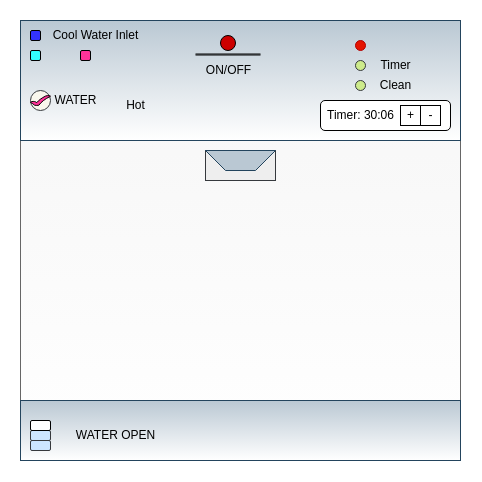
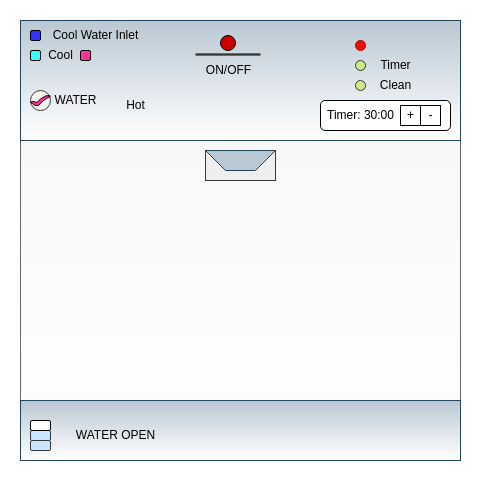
node "Cool": added
node "Timer: 30:06": label "Timer: 30:06" -> "Timer: 30:00"
